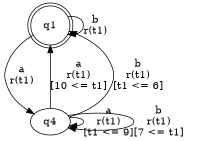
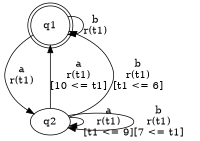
node "q4": label "q4" -> "q2"
